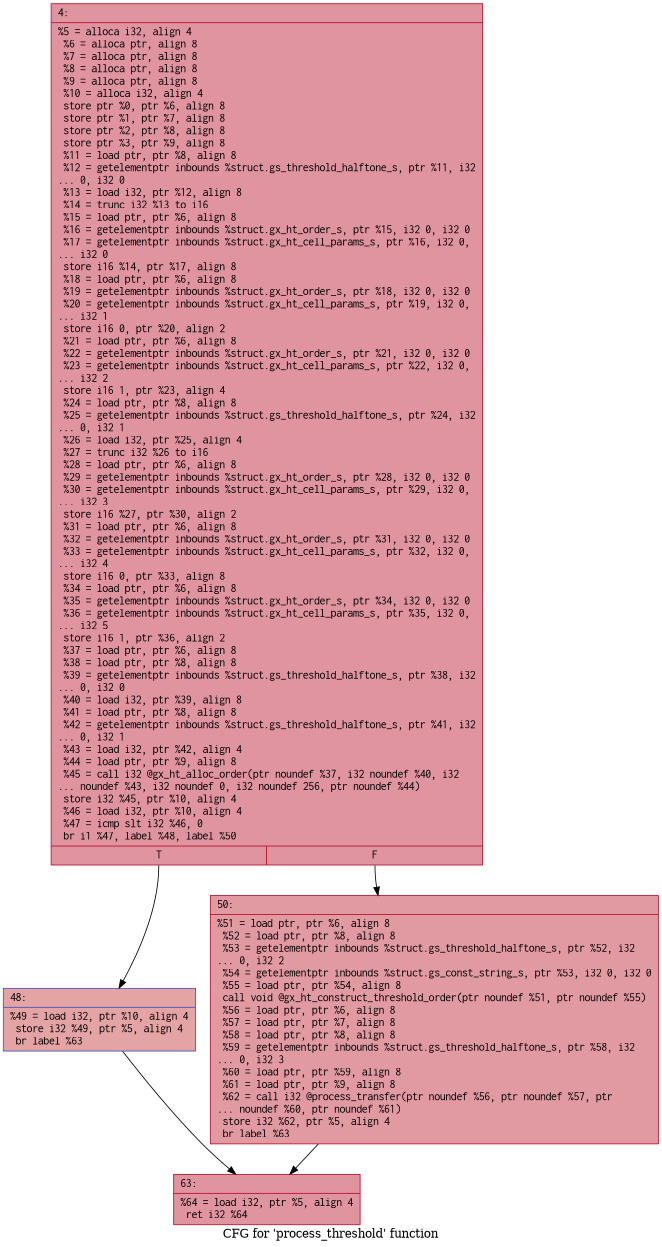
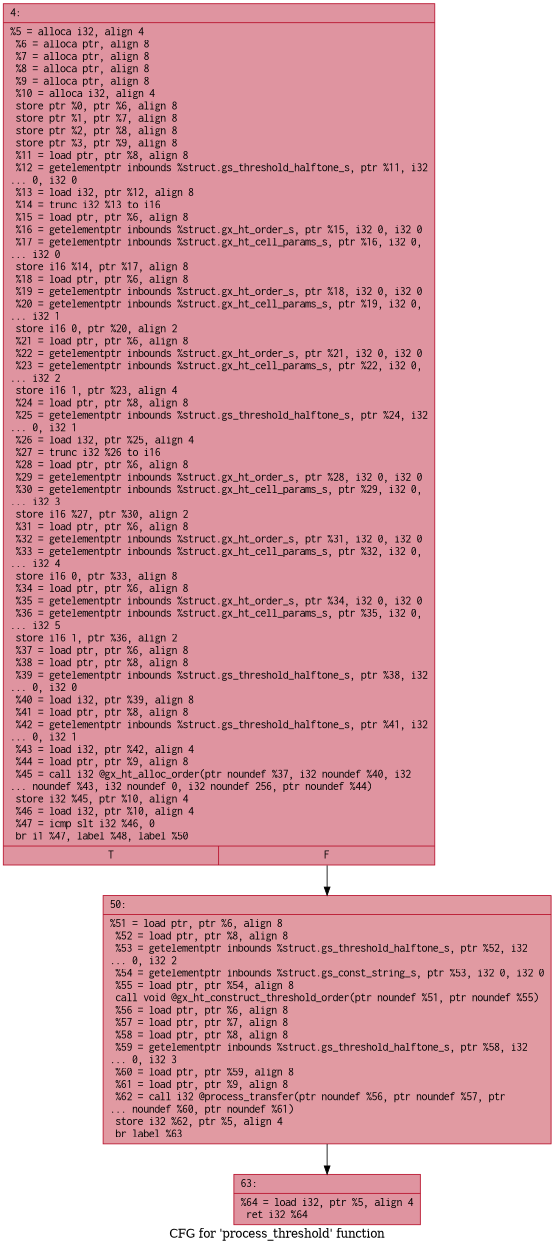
node "48:": removed
